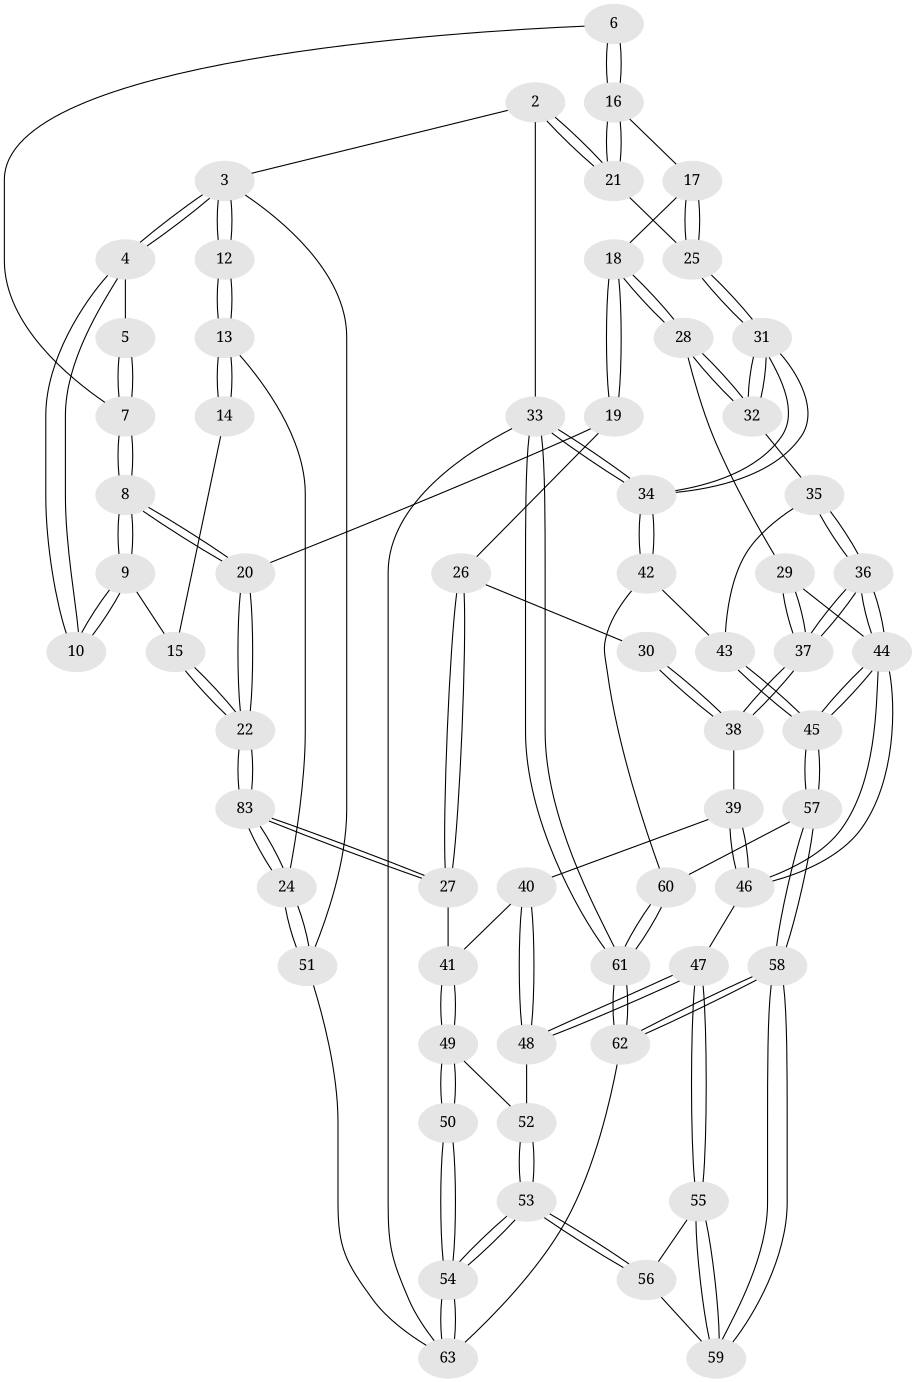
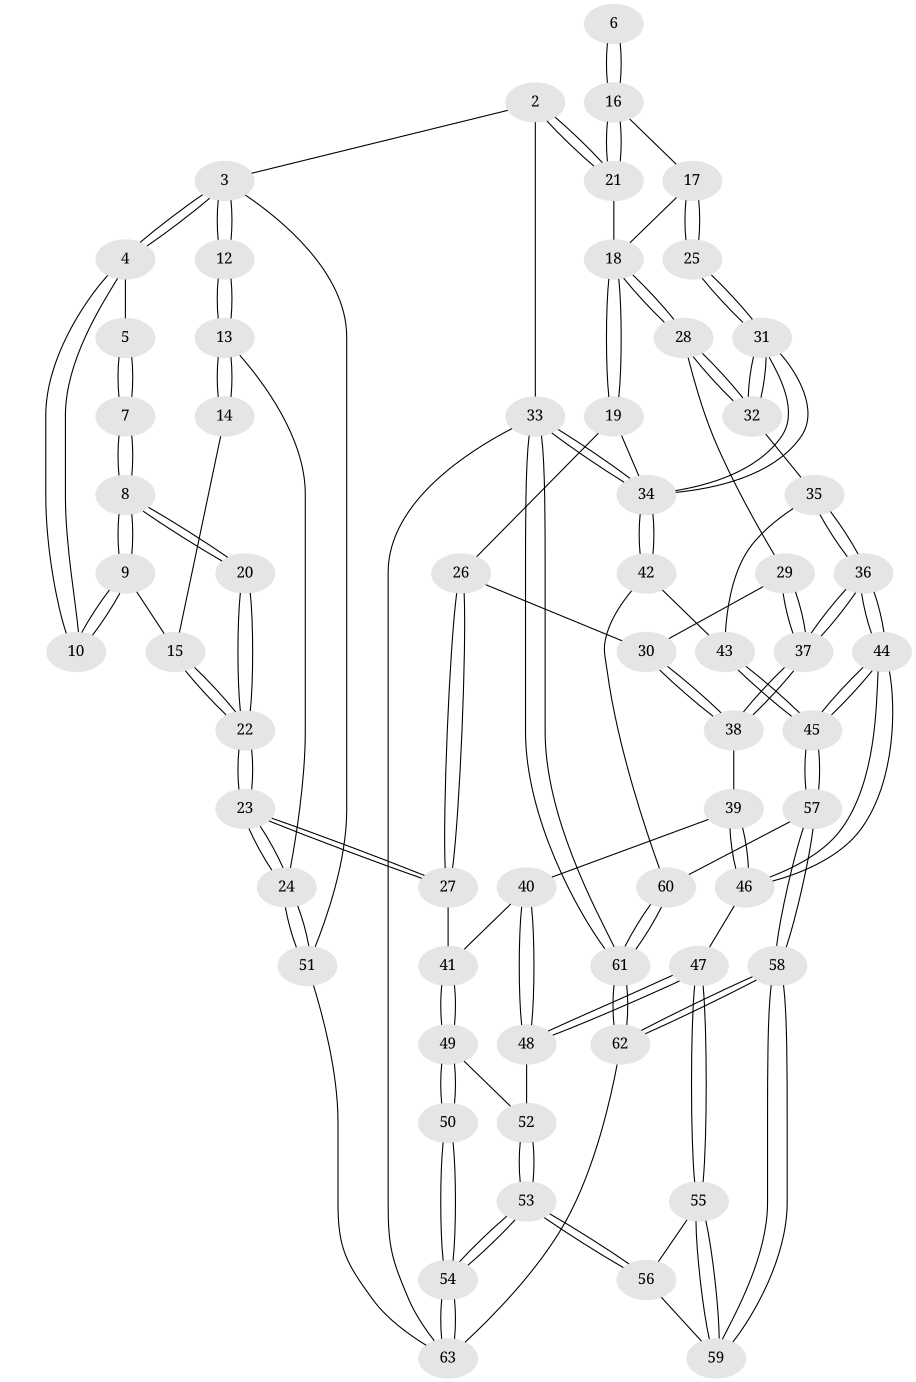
edge "6" -- "7": removed
edge "21" -- "25": now "21" -- "18"
edge "19" -- "20": now "19" -- "34"
edge "29" -- "44": now "29" -- "30"
node "83": label "83" -> "23"
